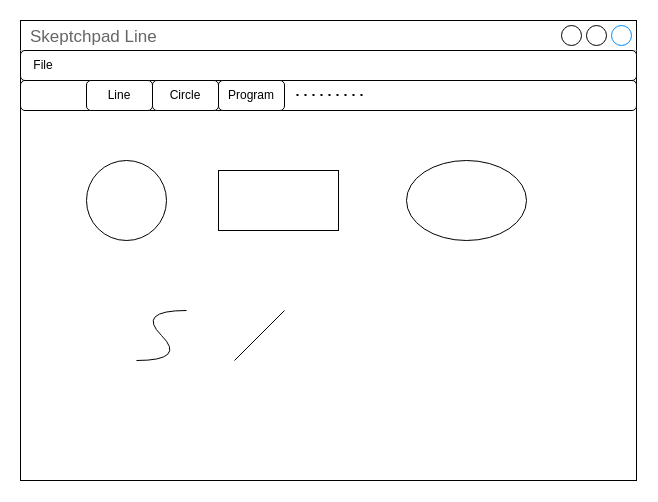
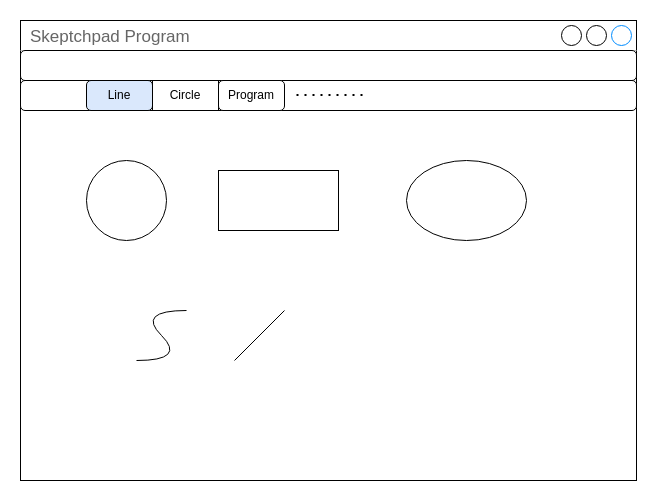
node "Skeptchpad Line": label "Skeptchpad Line" -> "Skeptchpad Program"
node "File": removed
node "Line": fillcolor #ffffff -> #dae8fc
node "Circle": shape rounded rectangle -> rectangle
